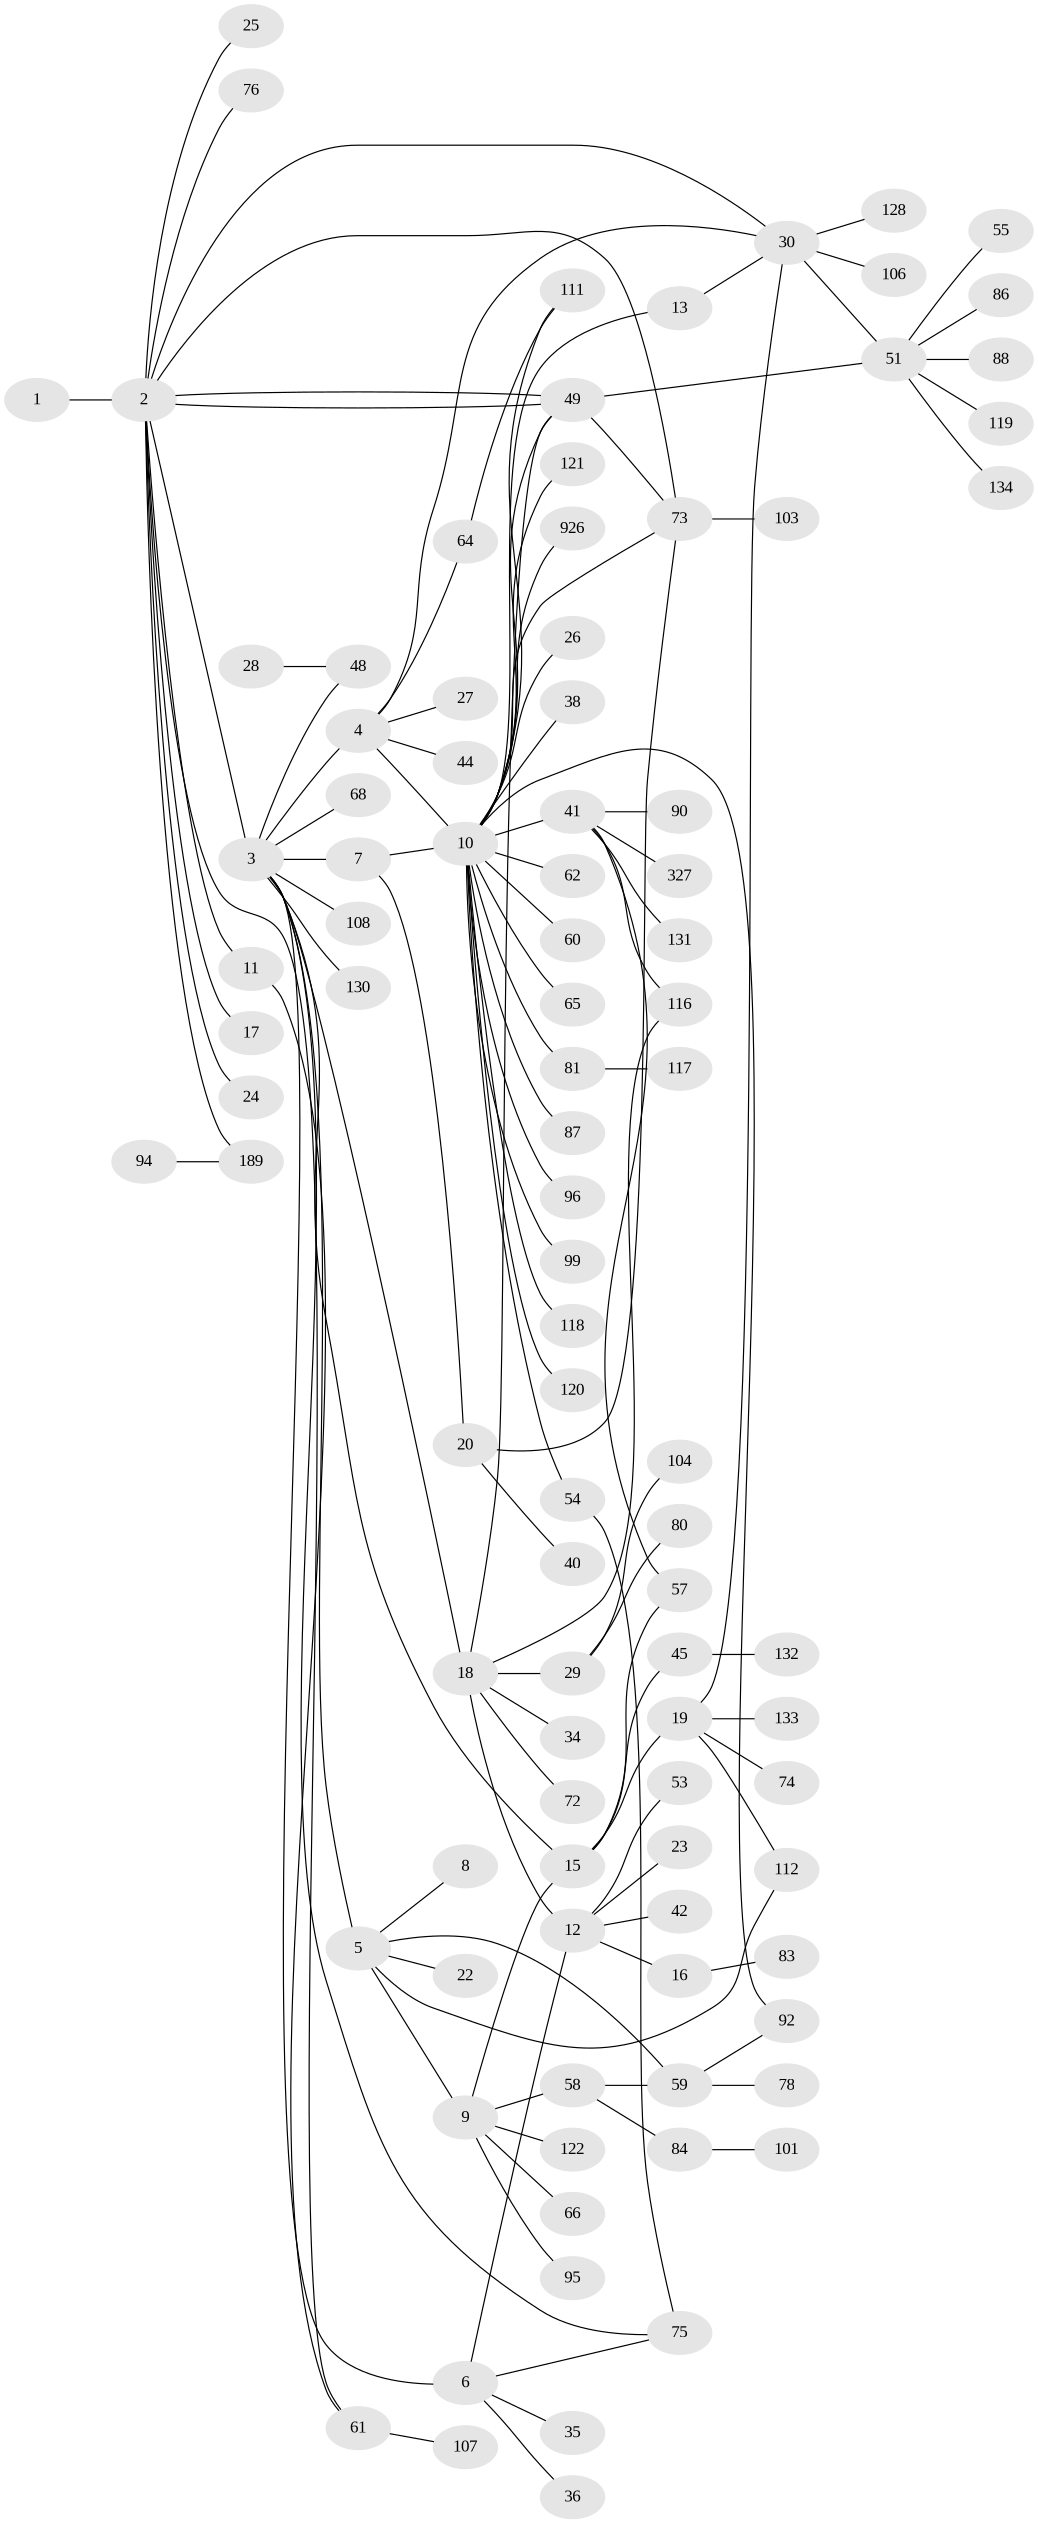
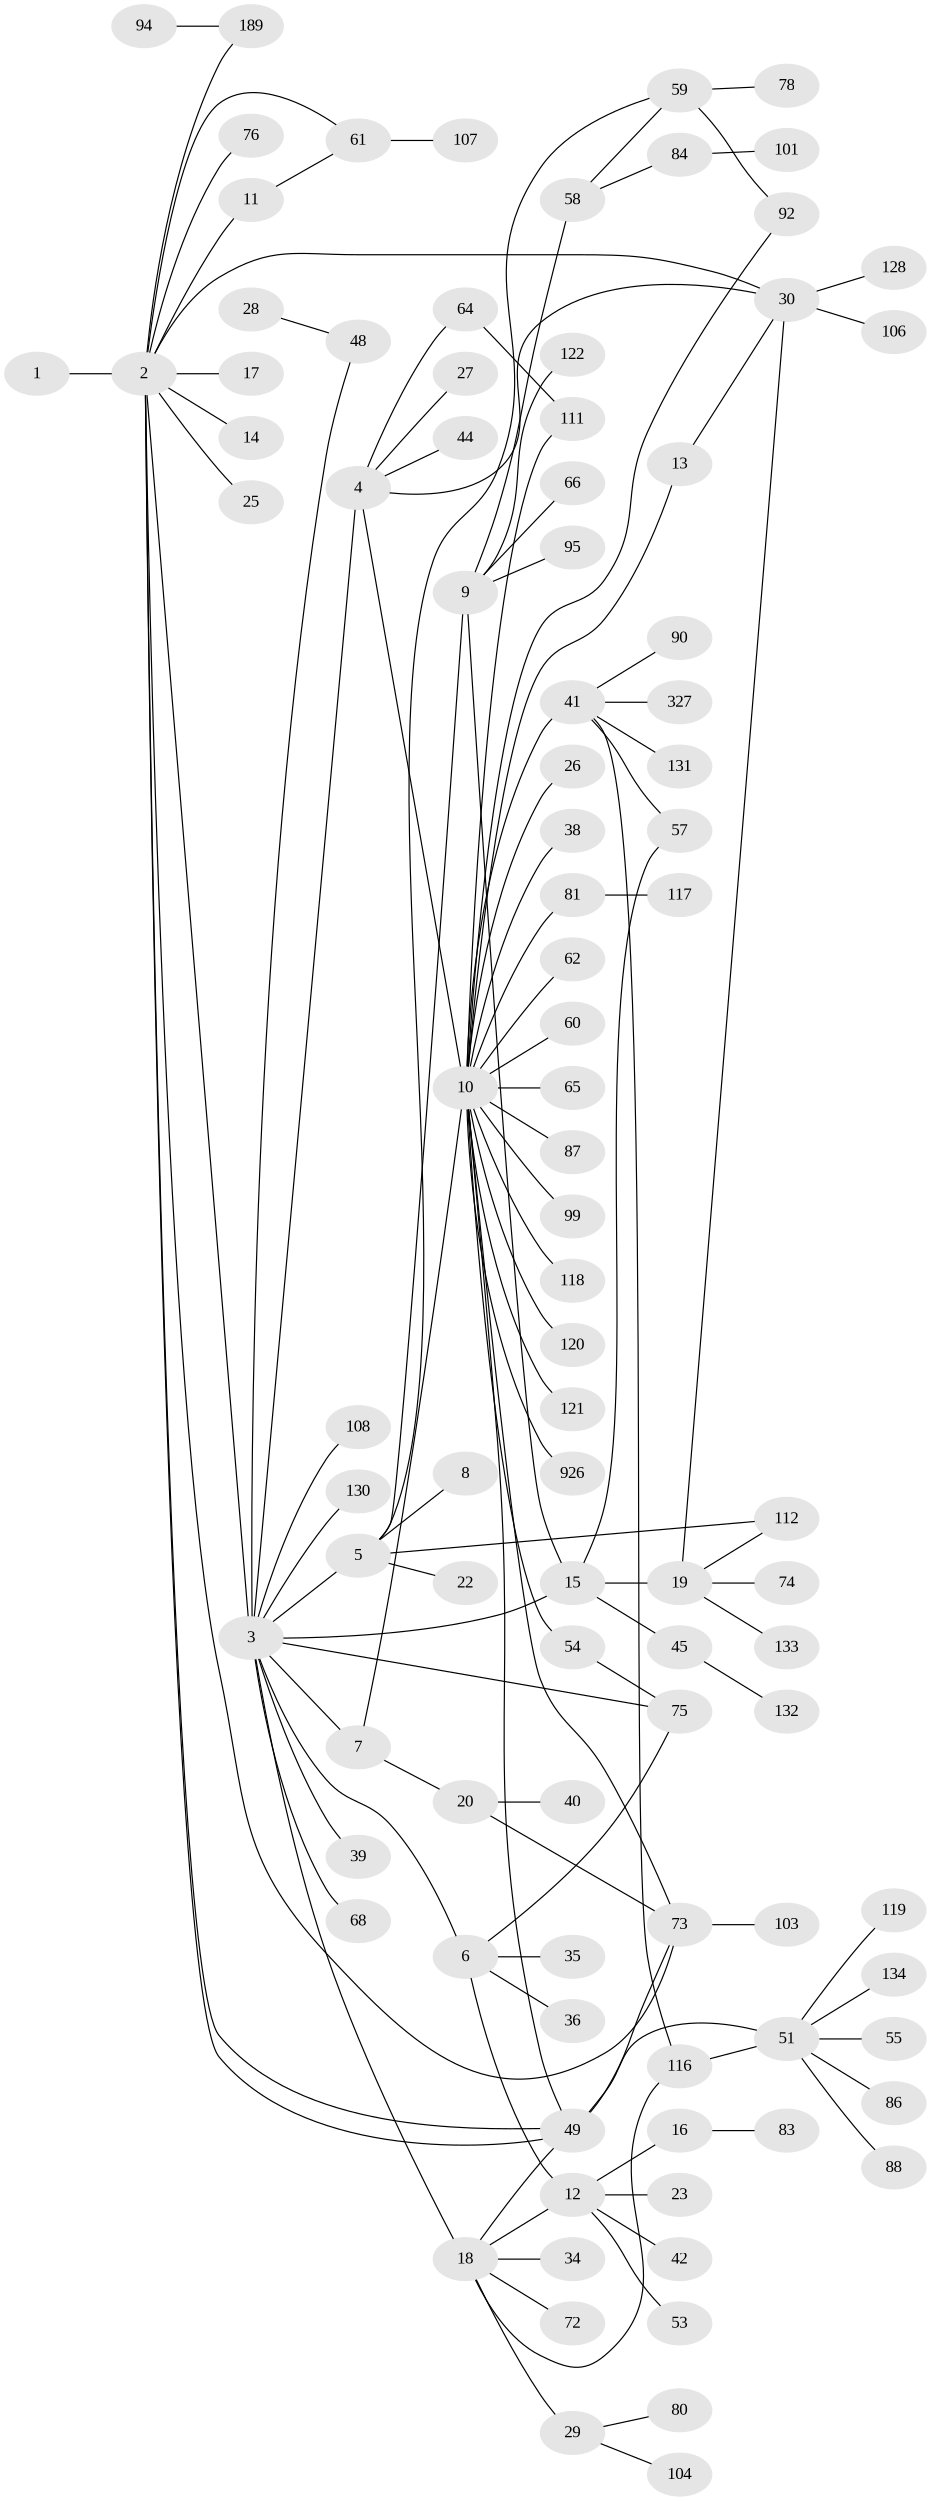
edge "30" -- "51": now "116" -- "51"
node "24": label "24" -> "14"
node "96": removed
node "39": added
